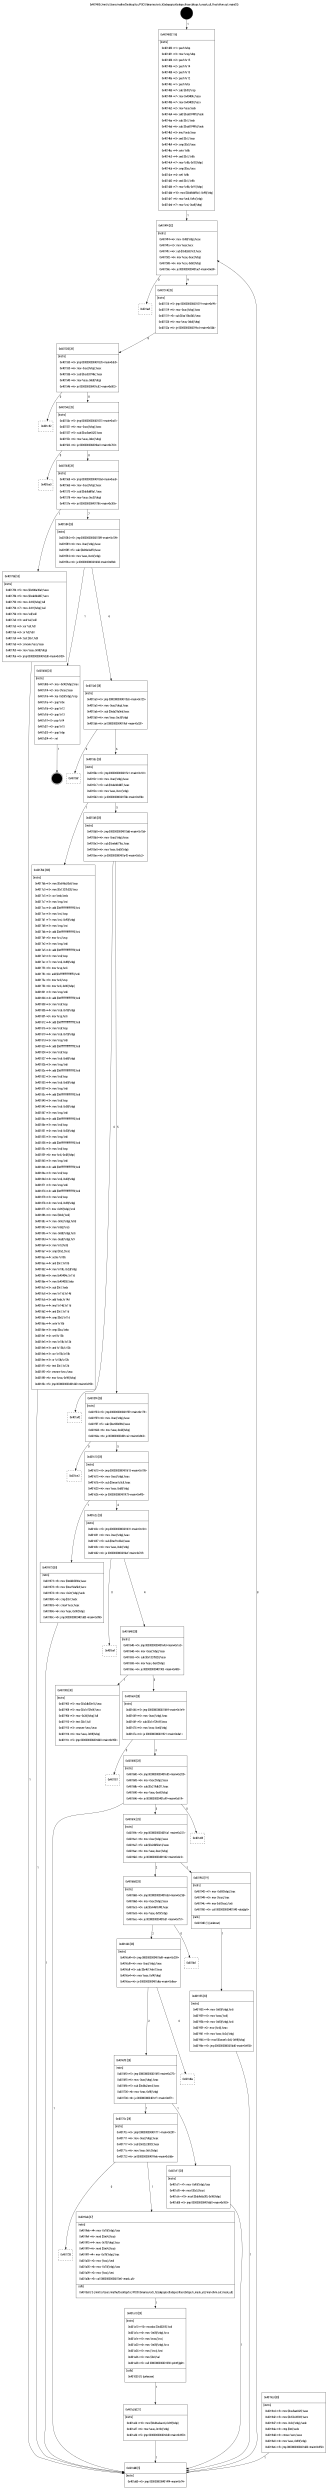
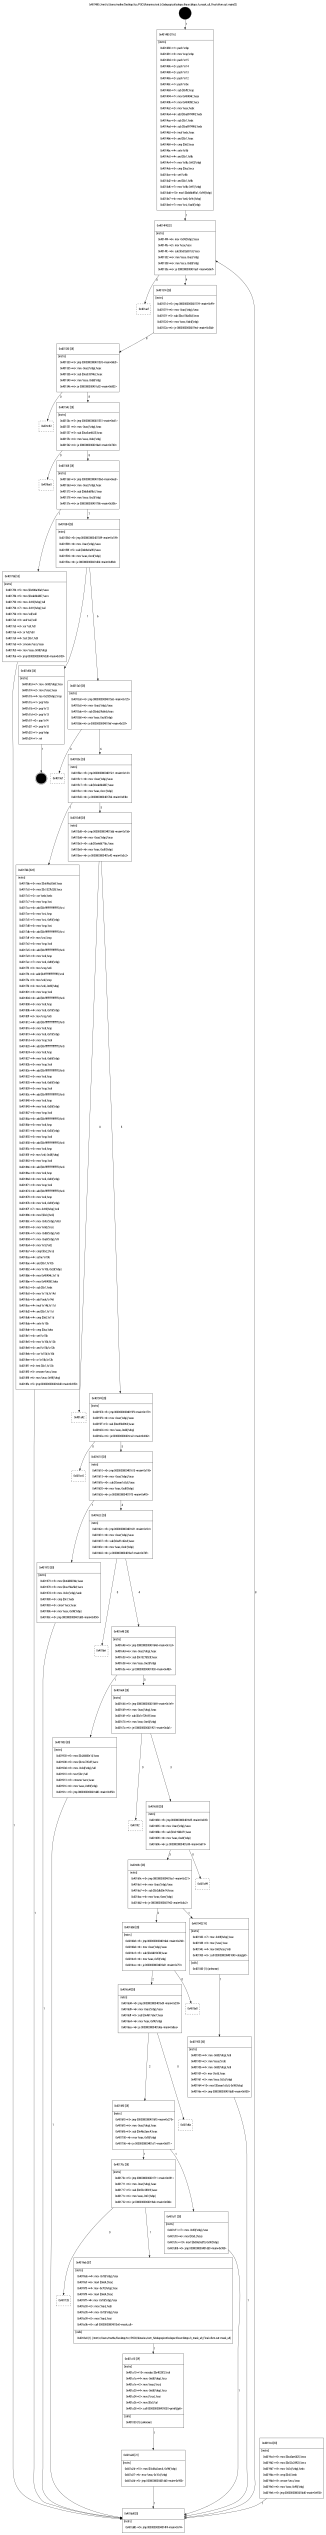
edge "0x401680 [28]" -> "0x401dd0 [5]": now "0x401903 [30]" -> "0x401dd0 [5]"
